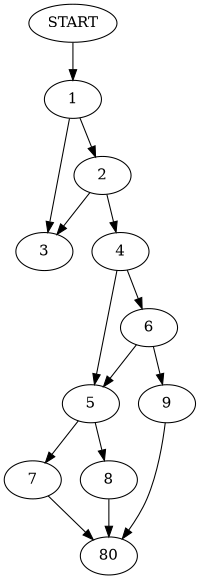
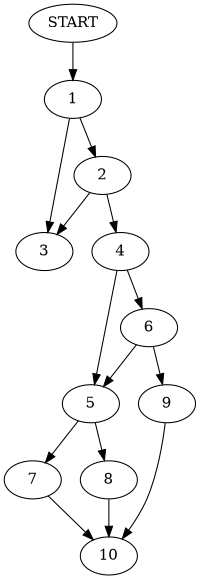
node "80": label "80" -> "10"
